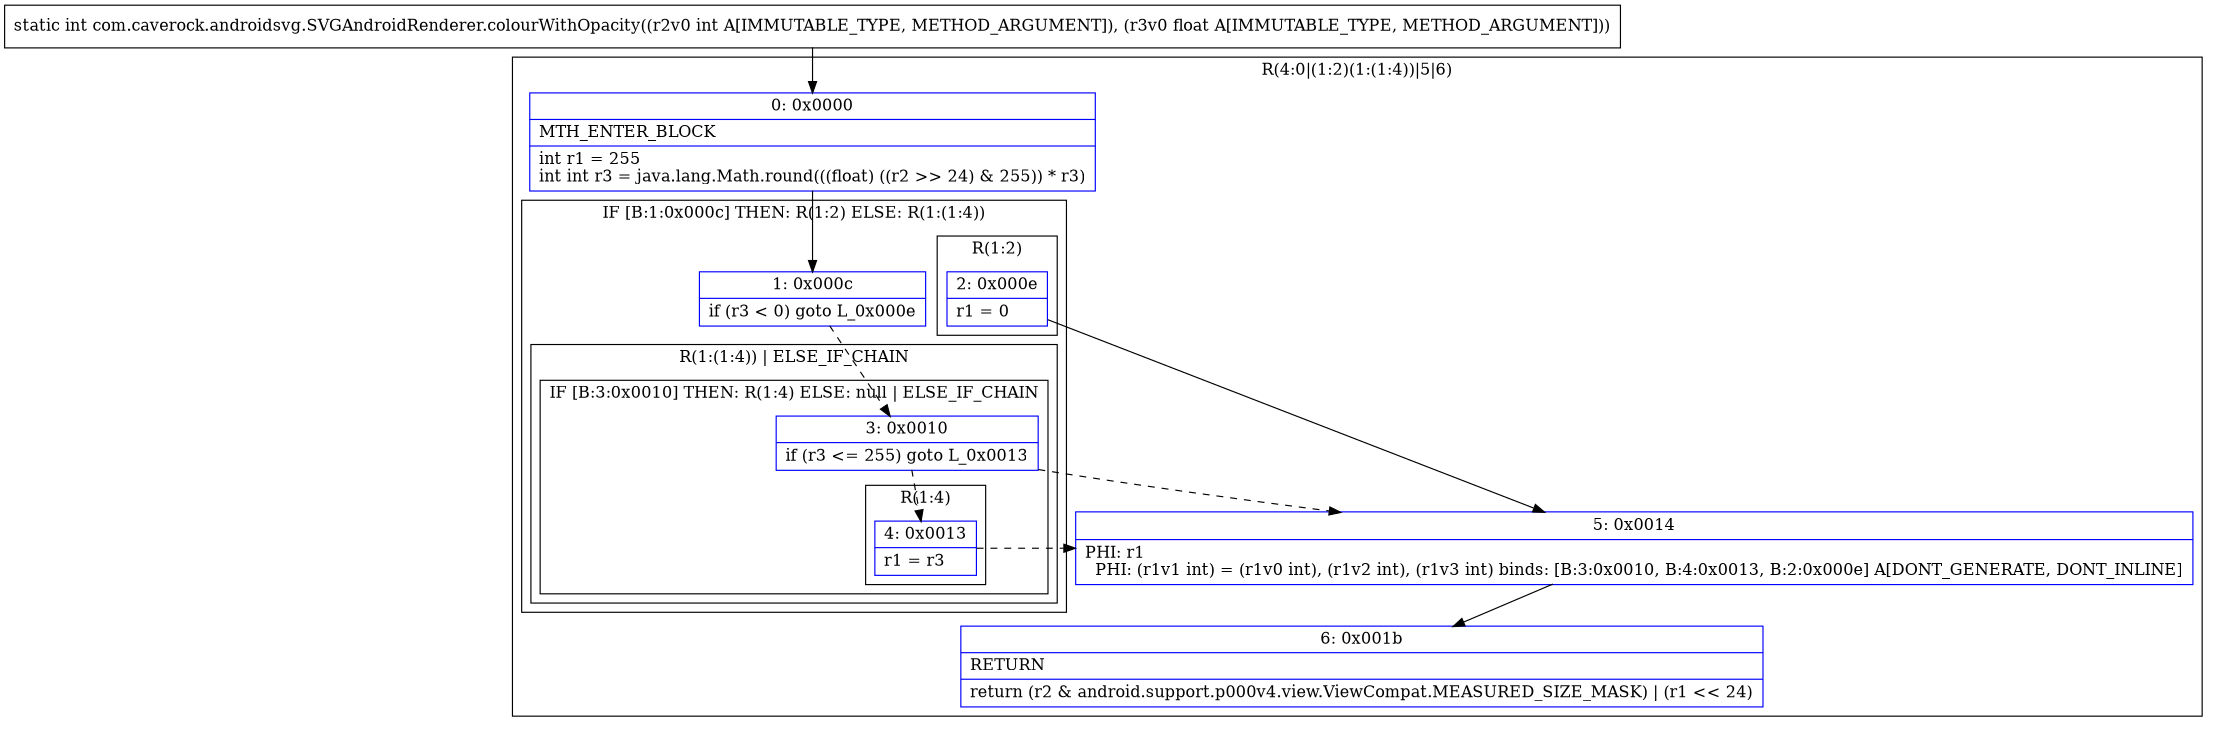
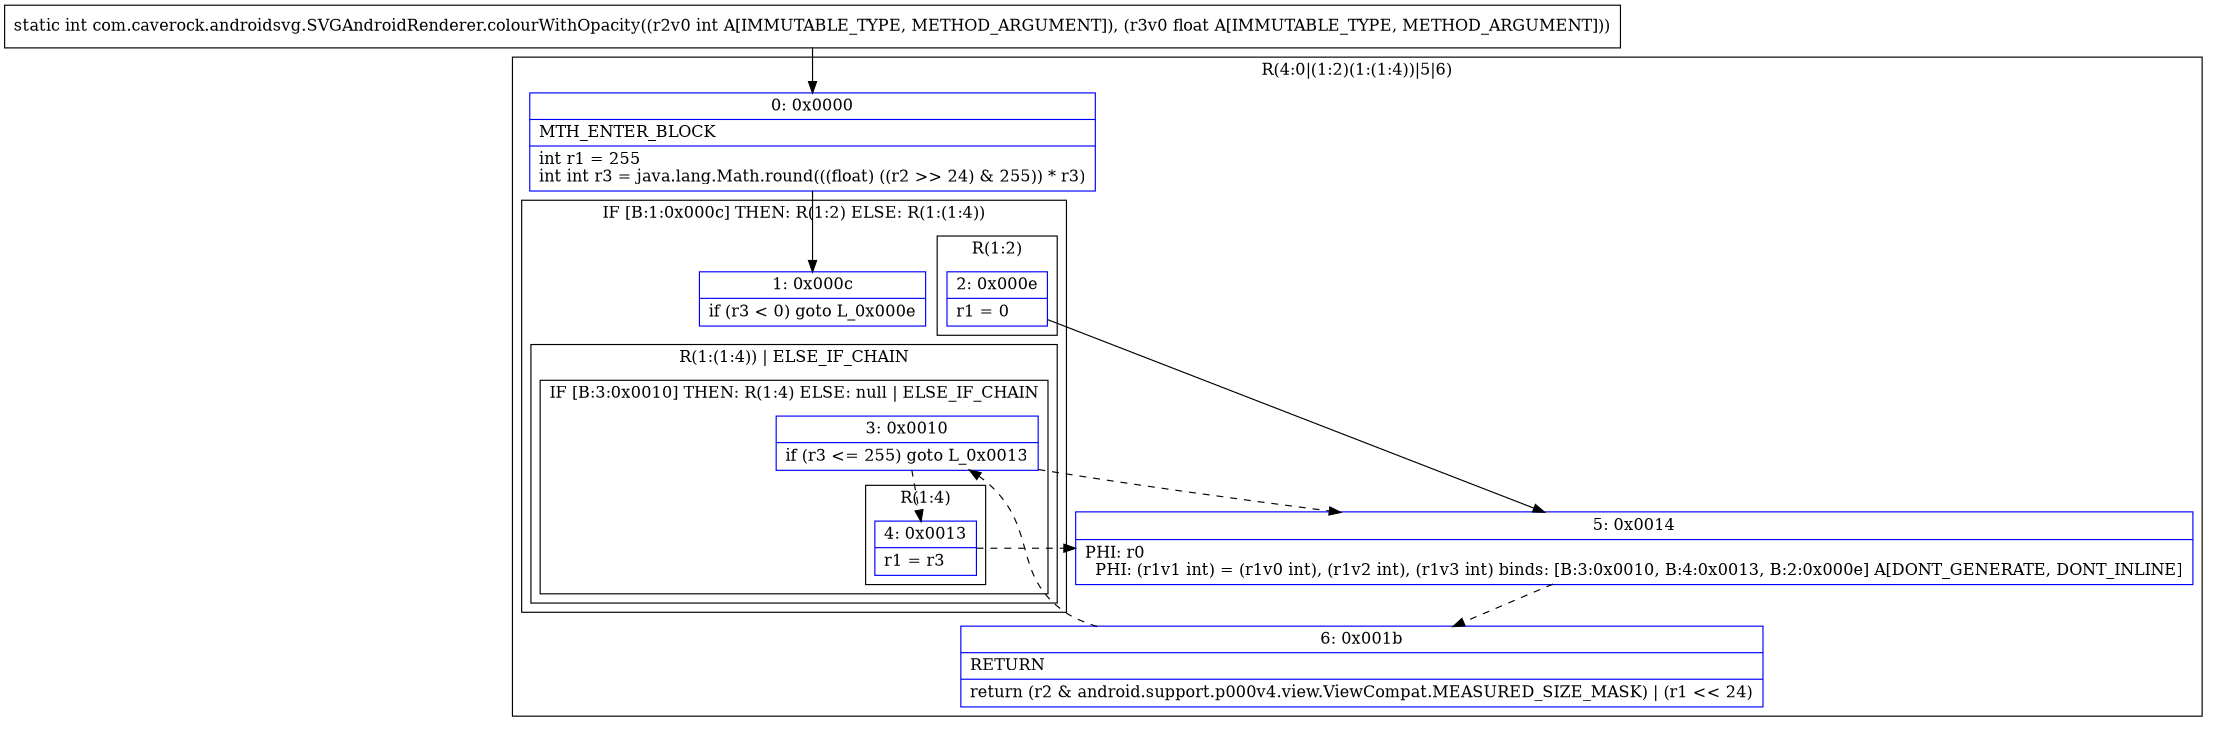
edge "1: 0x000c" -> "3: 0x0010": now "6: 0x001b" -> "3: 0x0010"
node "5: 0x0014": text "PHI: r1" -> "PHI: r0"
edge "5: 0x0014" -> "6: 0x001b": style solid -> dashed
